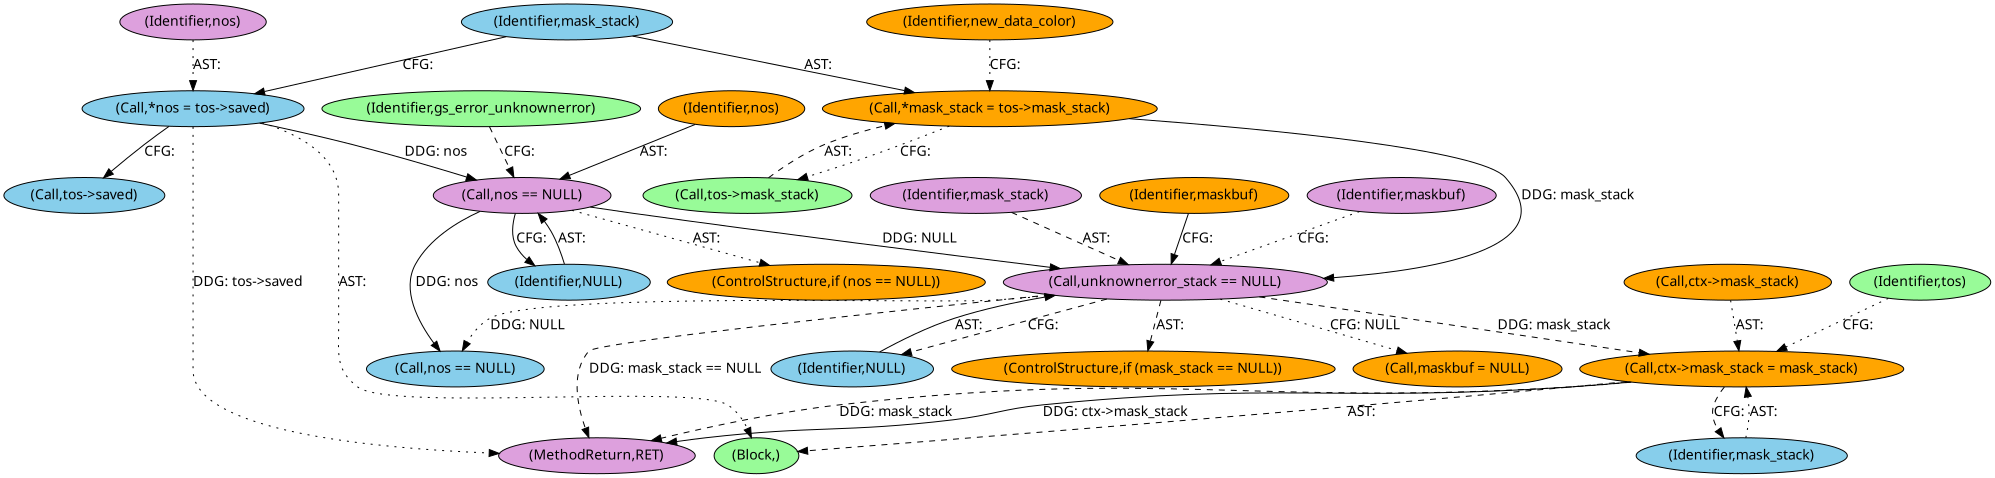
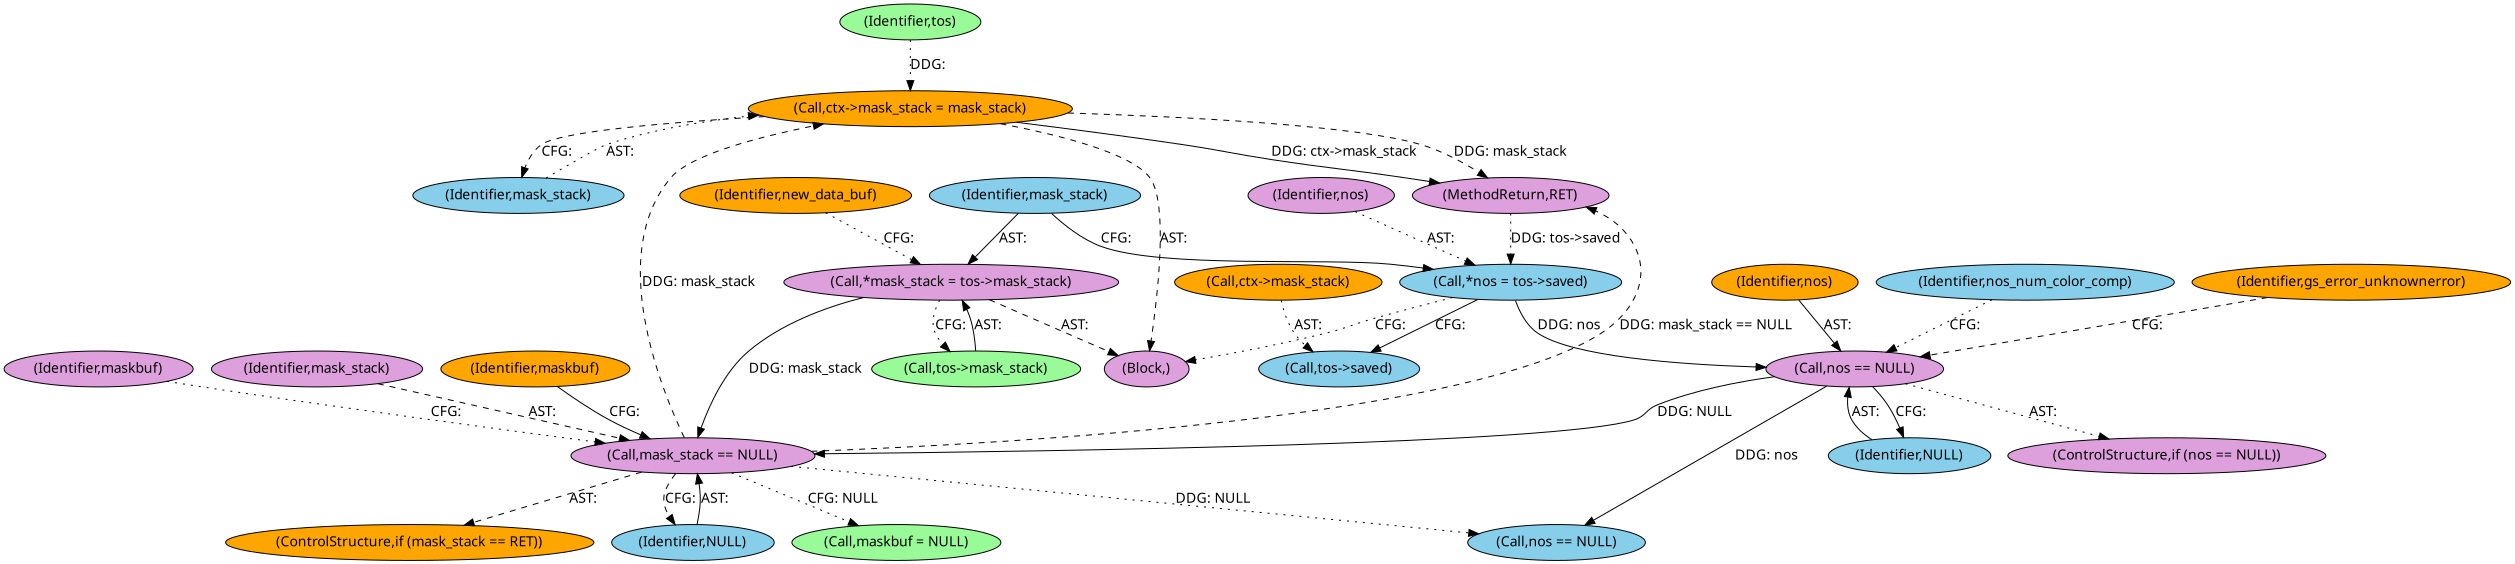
node "(Identifier,new_data_color)": label "(Identifier,new_data_color)" -> "(Identifier,new_data_buf)"
node "(Identifier,gs_error_unknownerror)": fillcolor palegreen -> orange
node "(Call,*mask_stack = tos->mask_stack)": fillcolor orange -> plum
edge "(Call,tos->mask_stack)" -> "(Call,*mask_stack = tos->mask_stack)": style dashed -> solid
edge "(Call,*nos = tos->saved)" -> "(Block,)": label "AST: " -> "CFG: "
node "(ControlStructure,if (nos == NULL))": fillcolor orange -> plum
node "(Call,unknownerror_stack == NULL)": label "(Call,unknownerror_stack == NULL)" -> "(Call,mask_stack == NULL)"
node "(Identifier,nos_num_color_comp)": added
edge "(Call,ctx->mask_stack)" -> "(Call,ctx->mask_stack = mask_stack)": now "(Call,ctx->mask_stack)" -> "(Call,tos->saved)"
edge "(Call,*mask_stack = tos->mask_stack)" -> "(Block,)": added, label "AST:"
edge "(Identifier,tos)" -> "(Call,ctx->mask_stack = mask_stack)": label "CFG: " -> "DDG: "
node "(ControlStructure,if (mask_stack == NULL))": label "(ControlStructure,if (mask_stack == NULL))" -> "(ControlStructure,if (mask_stack == RET))"
node "(Call,maskbuf = NULL)": fillcolor orange -> palegreen
edge "(Call,*nos = tos->saved)" -> "(MethodReturn,RET)": reversed
node "(Block,)": fillcolor palegreen -> plum
